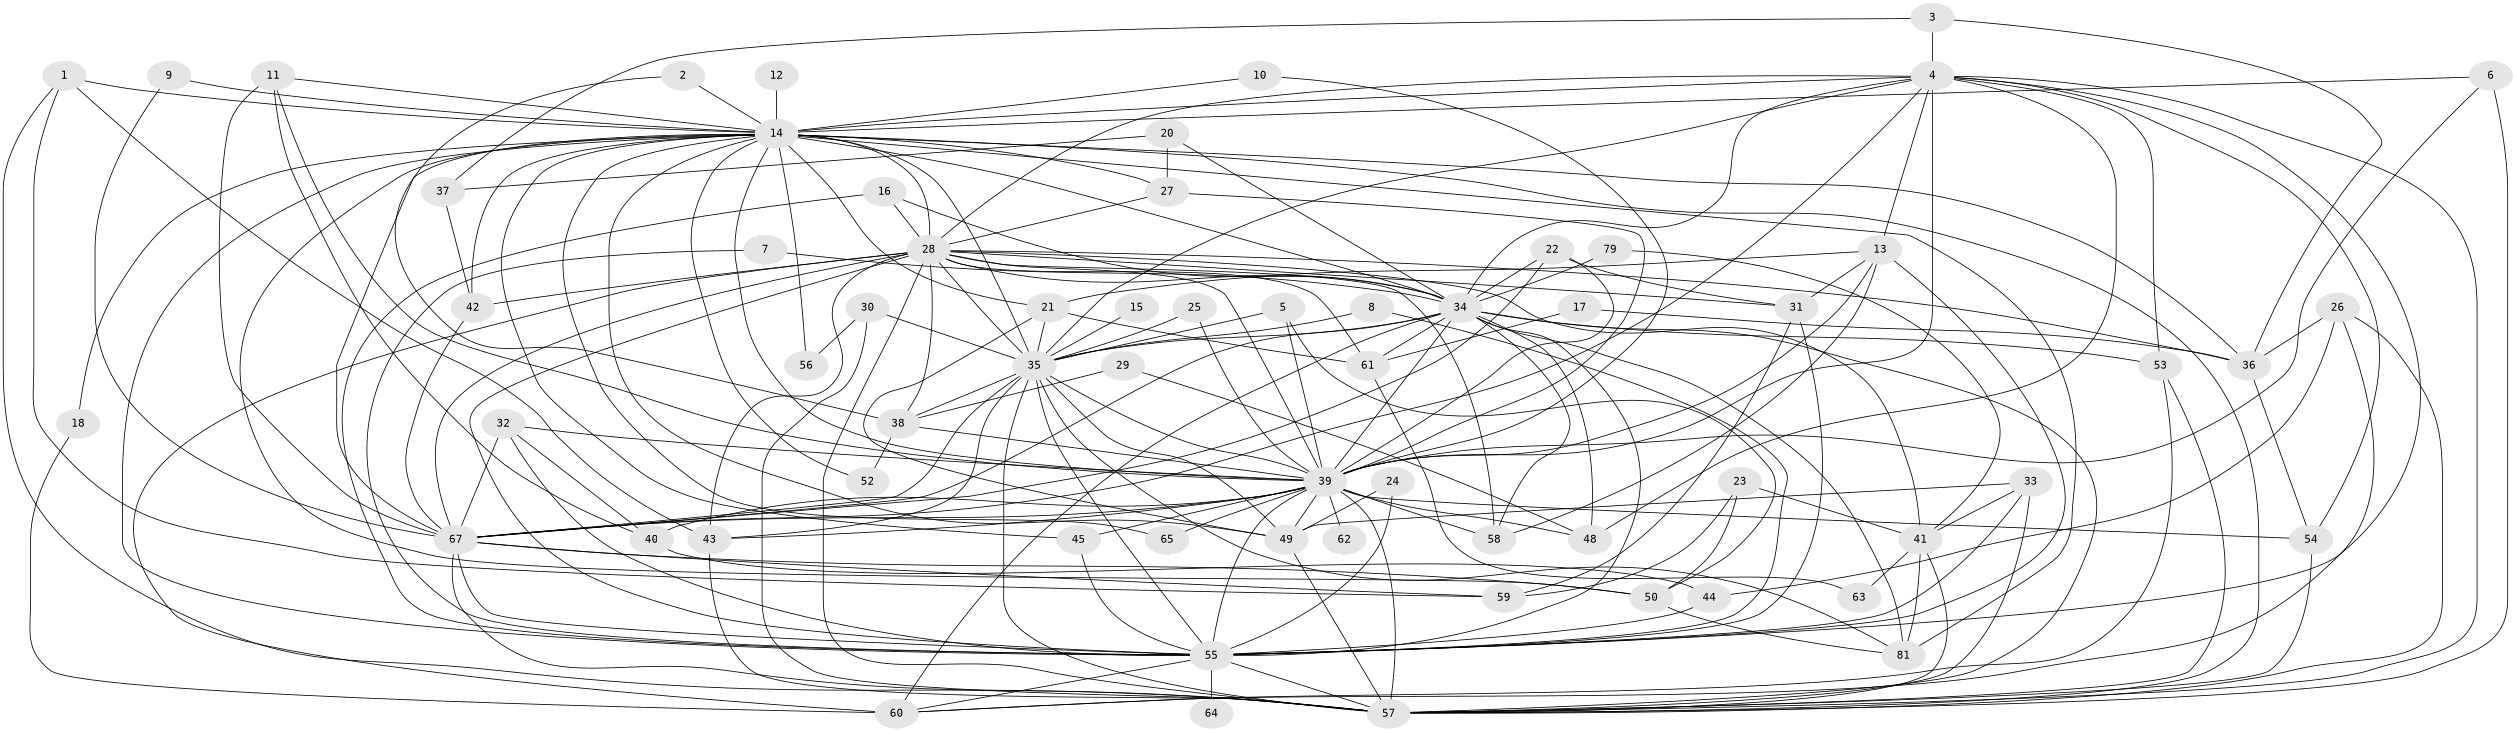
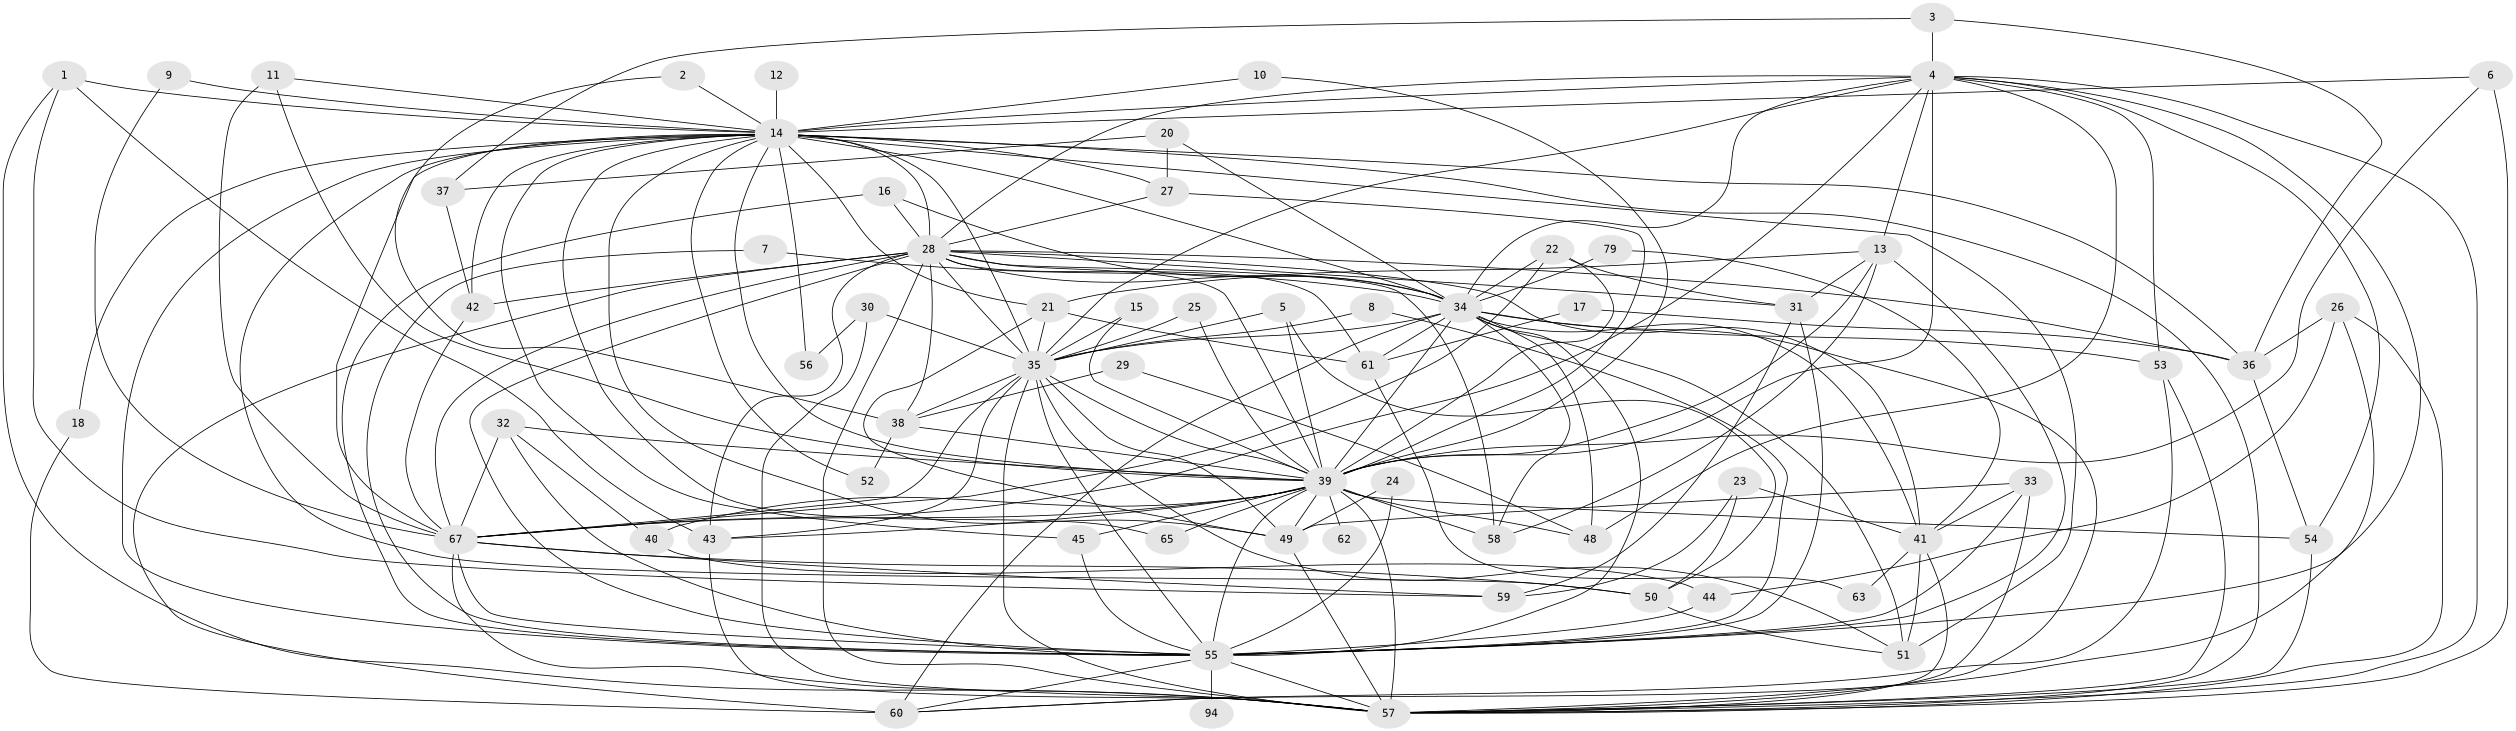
edge "11" -- "40": removed
edge "15" -- "39": added
edge "34" -- "67": now "34" -- "41"
node "81": label "81" -> "51"
node "64": label "64" -> "94"
